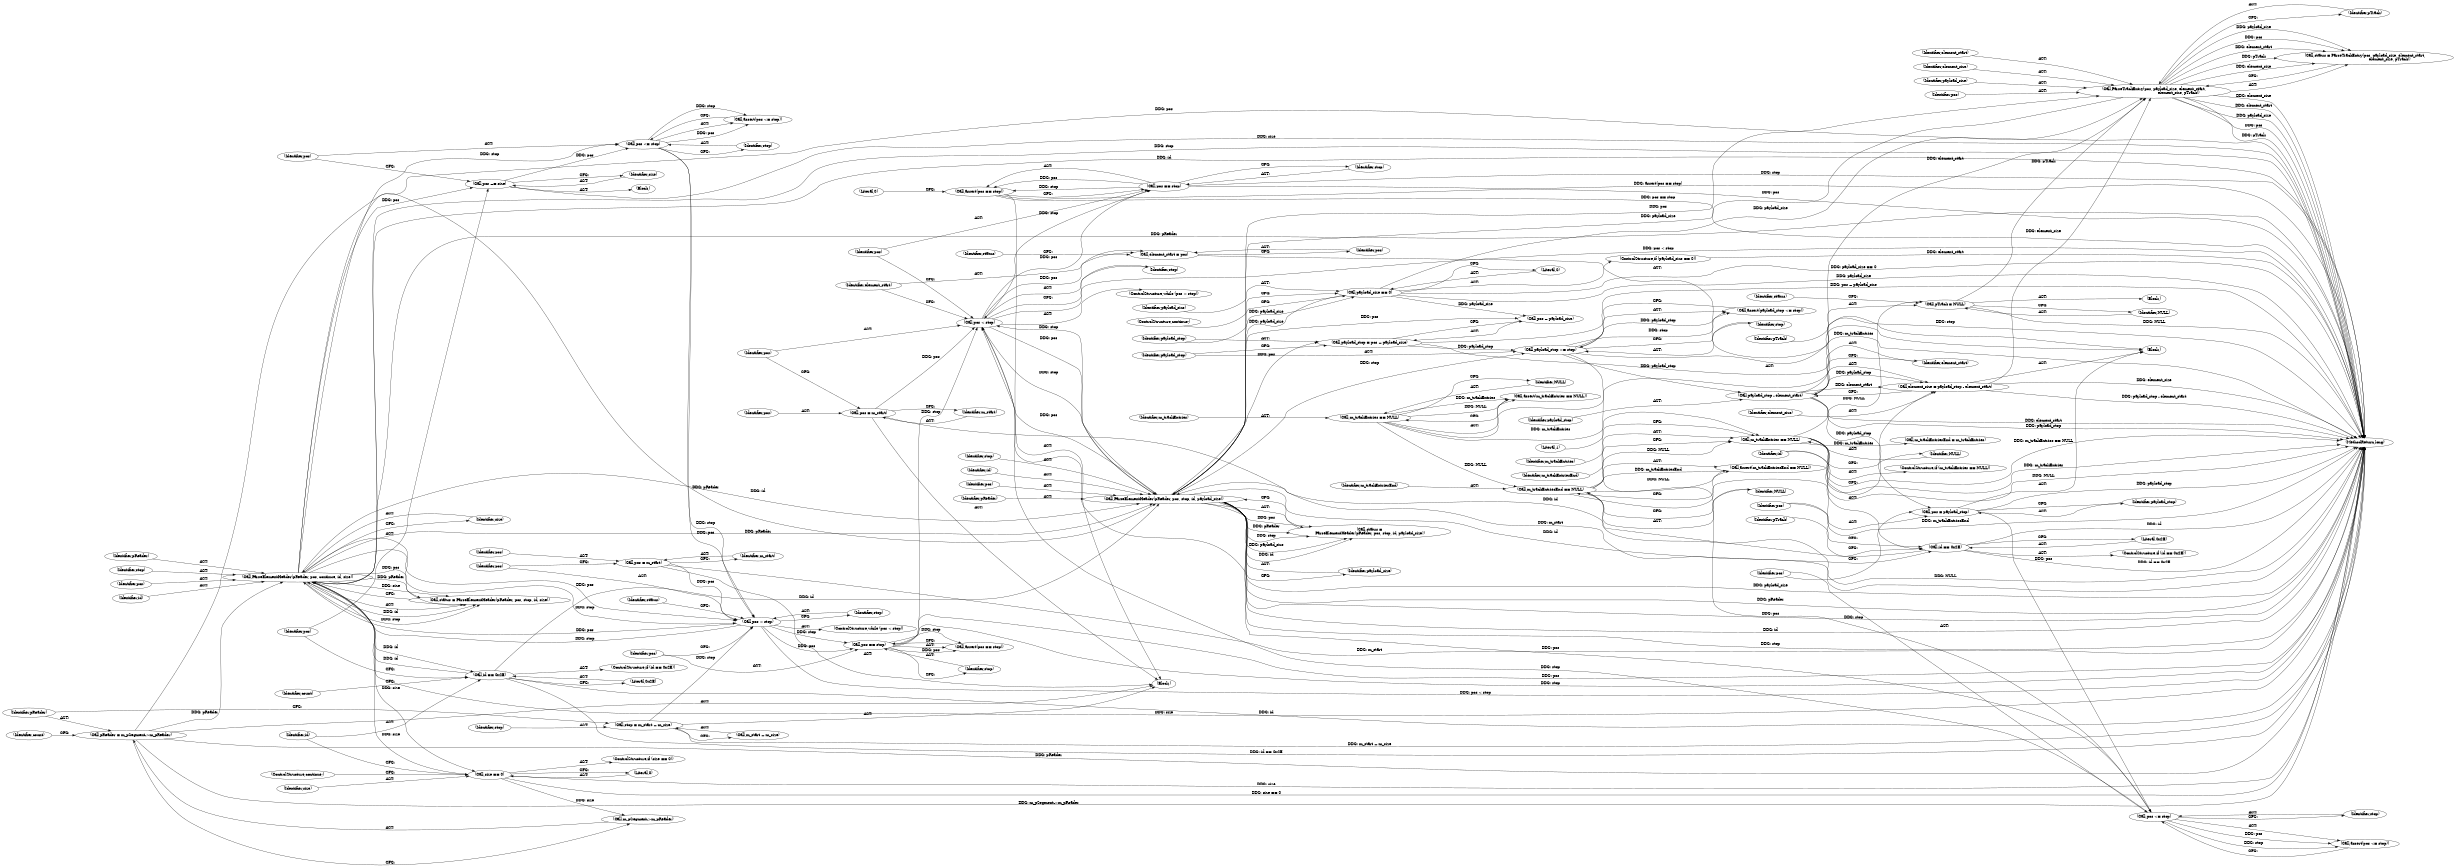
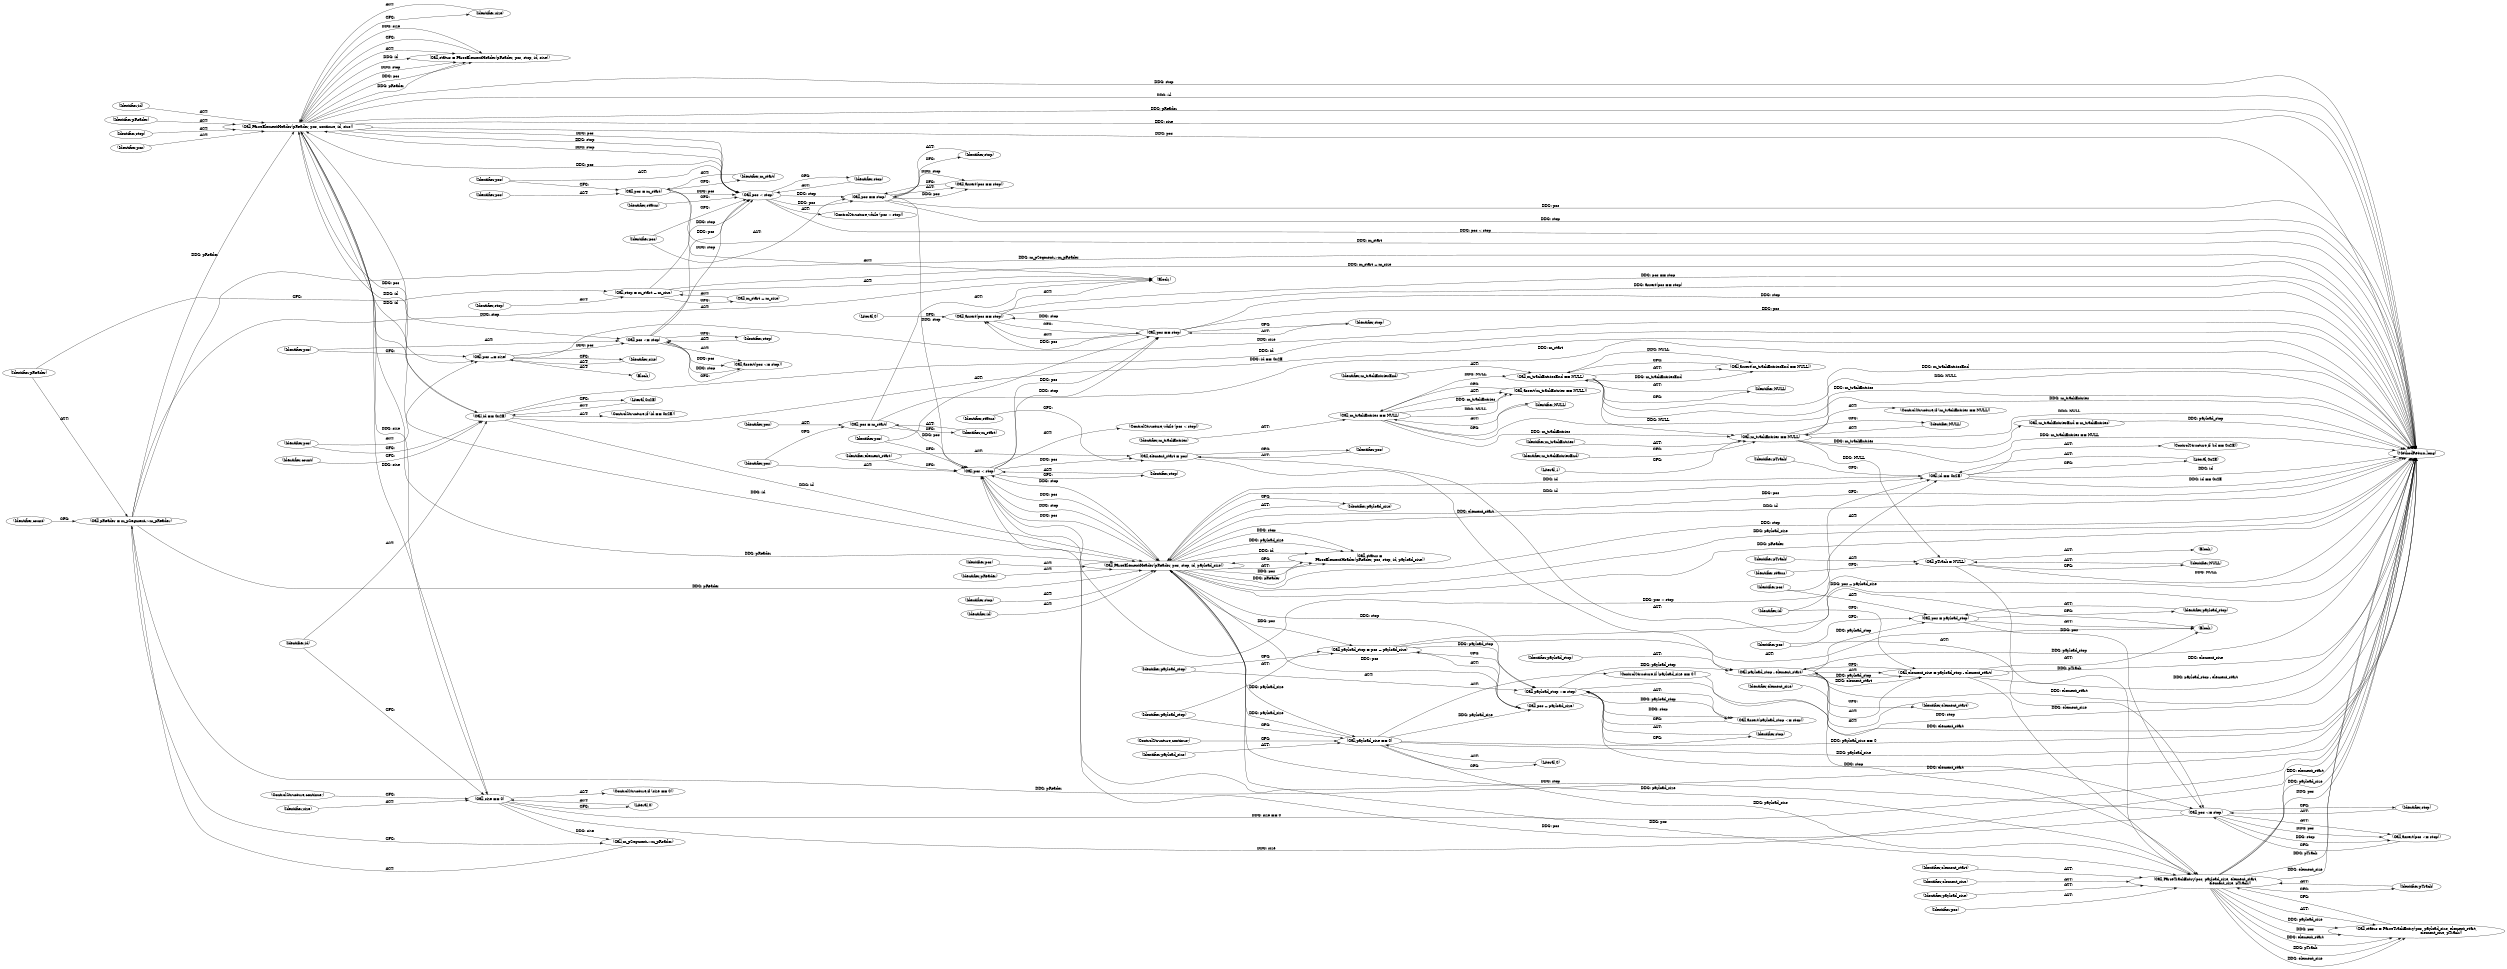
edge "(Call,pos = payload_stop)" -> "(MethodReturn,long)": now "(Call,m_trackEntriesEnd = m_trackEntries)" -> "(MethodReturn,long)"
edge "(Call,element_start = pos)" -> "(Call,payload_stop - element_start)": added, label "DDG: element_start"
